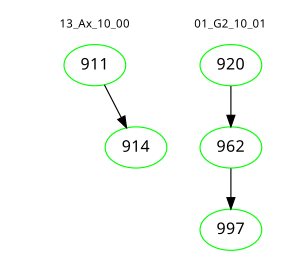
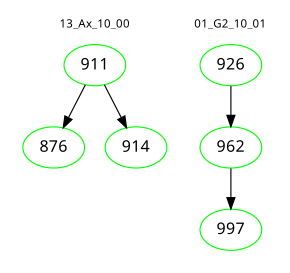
node "920": label "920" -> "926"
node "876": added
